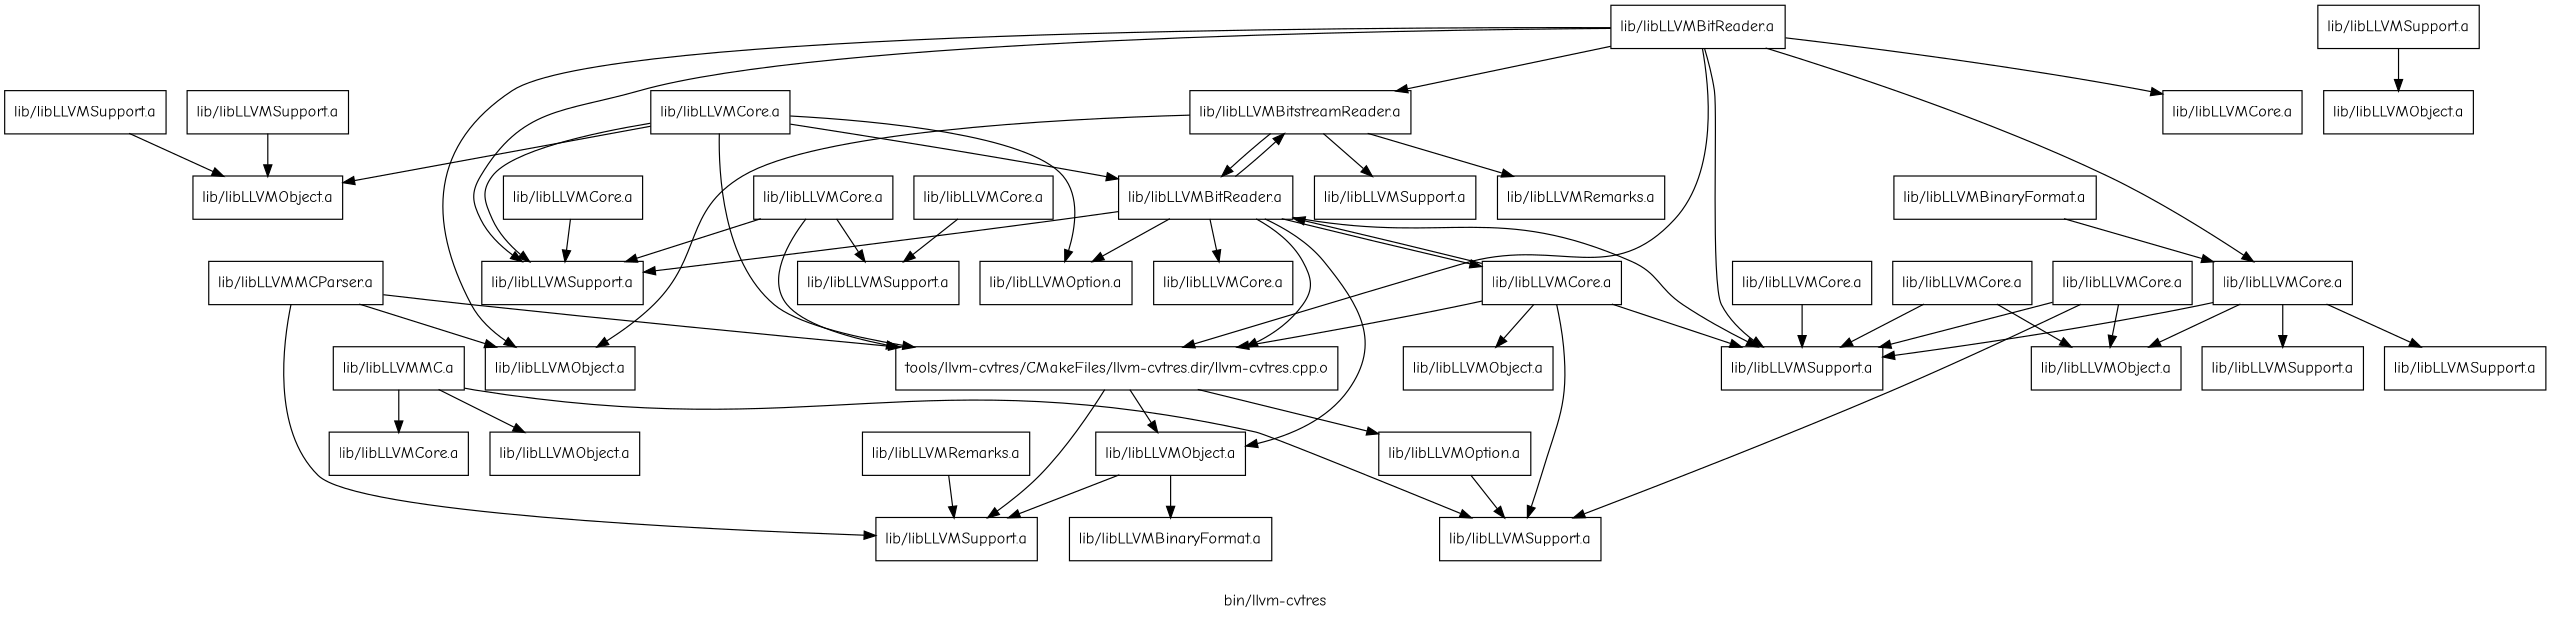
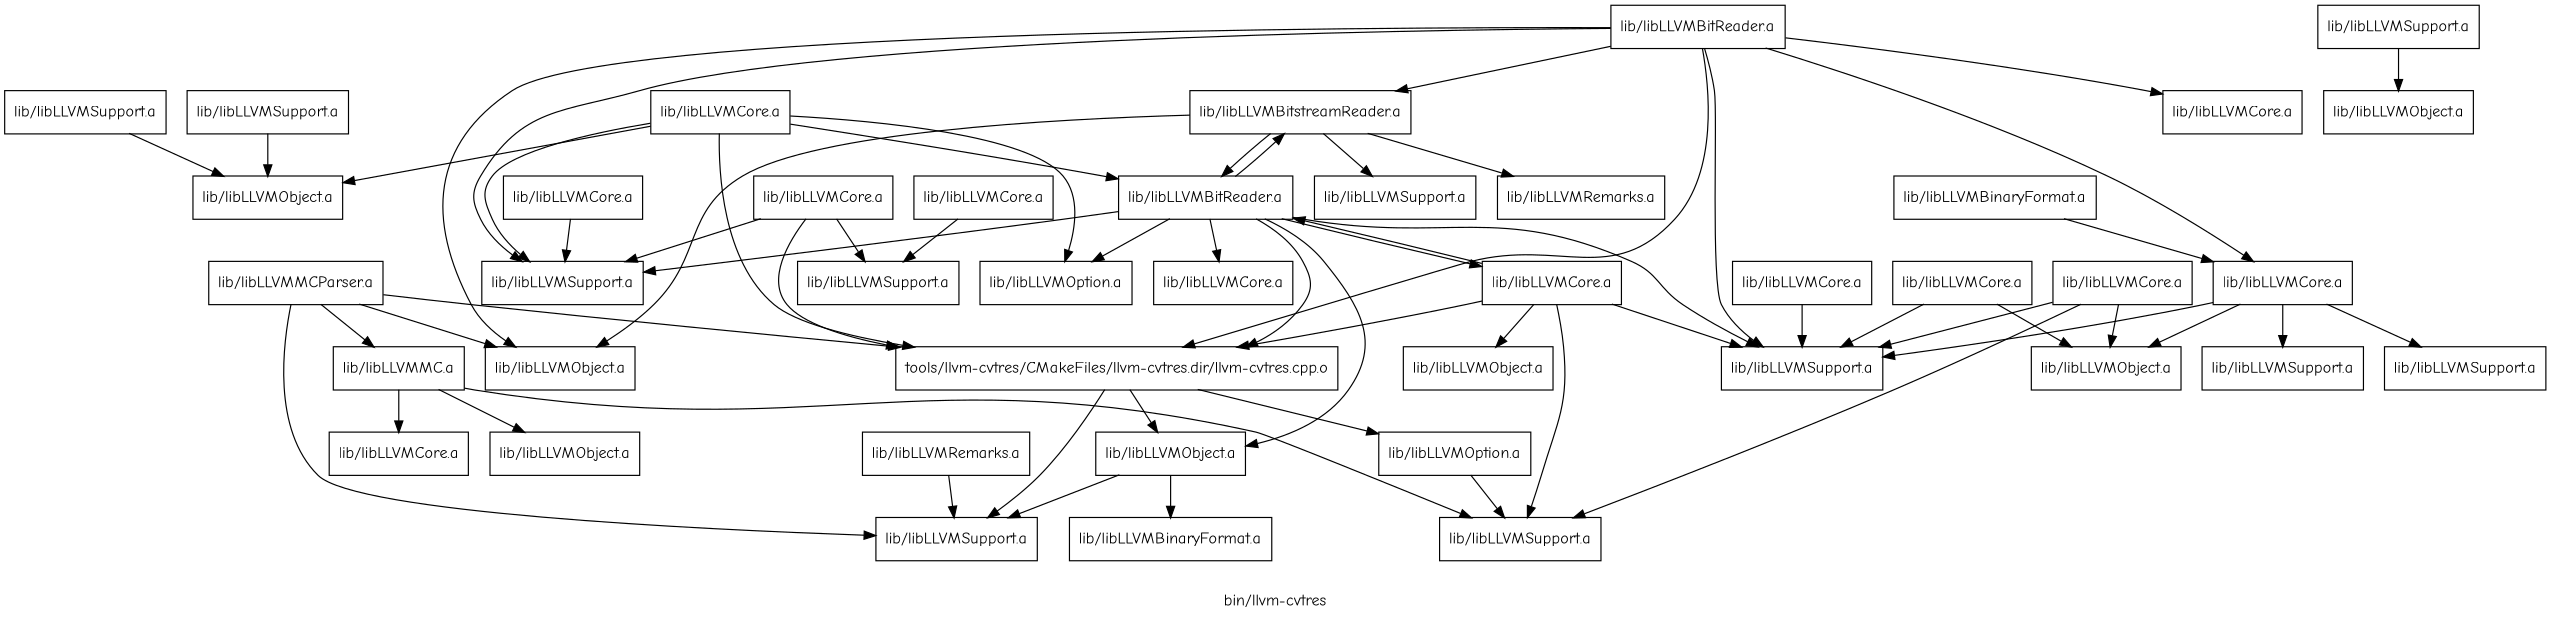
edge "lib/libLLVMMCParser.a" -> "lib/libLLVMMC.a": added
